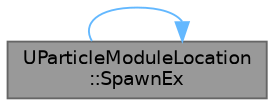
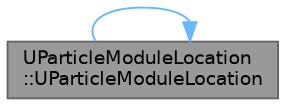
node "UParticleModuleLocation ::SpawnEx": label "UParticleModuleLocation ::SpawnEx" -> "UParticleModuleLocation ::UParticleModuleLocation"
